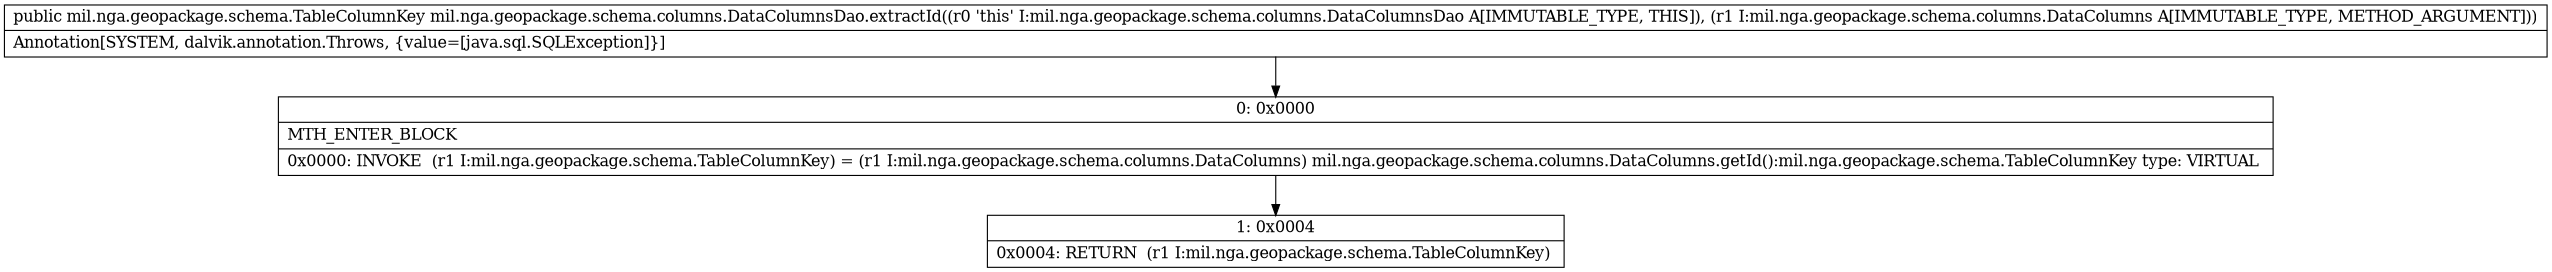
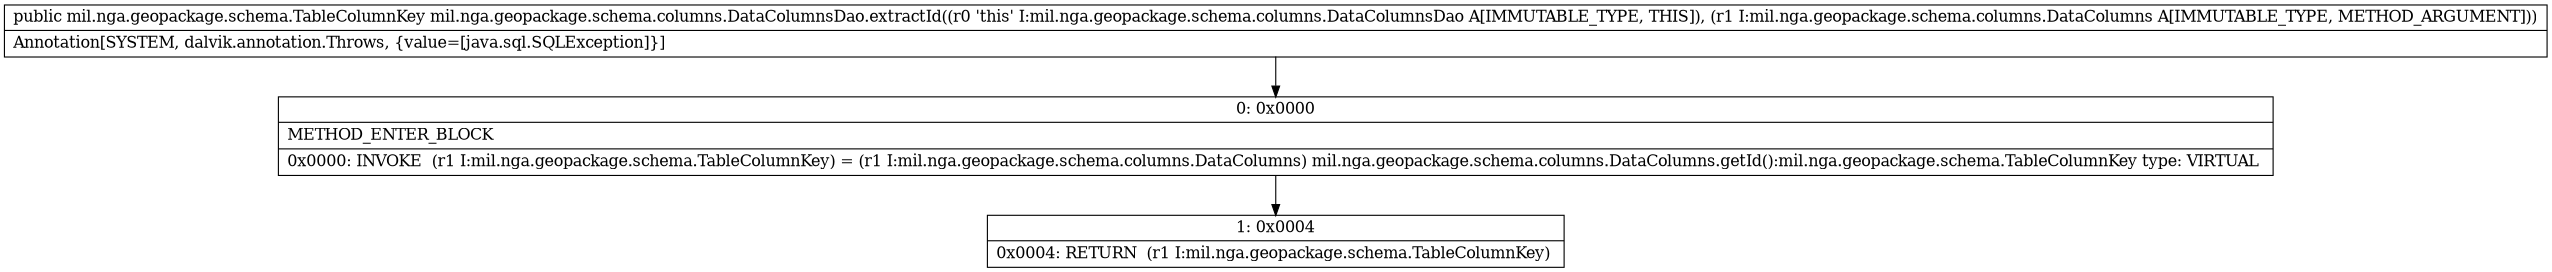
node "0: 0x0000": text "MTH_ENTER_BLOCK" -> "METHOD_ENTER_BLOCK"
